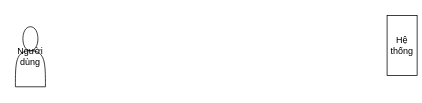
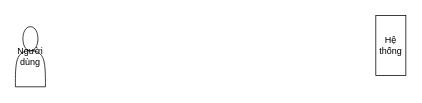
node "Hệ thống": moved (402, 45) -> (390, 45)
